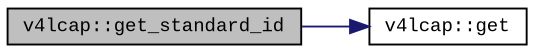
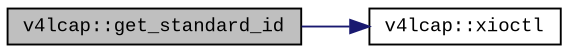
node "v4lcap::get": label "v4lcap::get" -> "v4lcap::xioctl"
